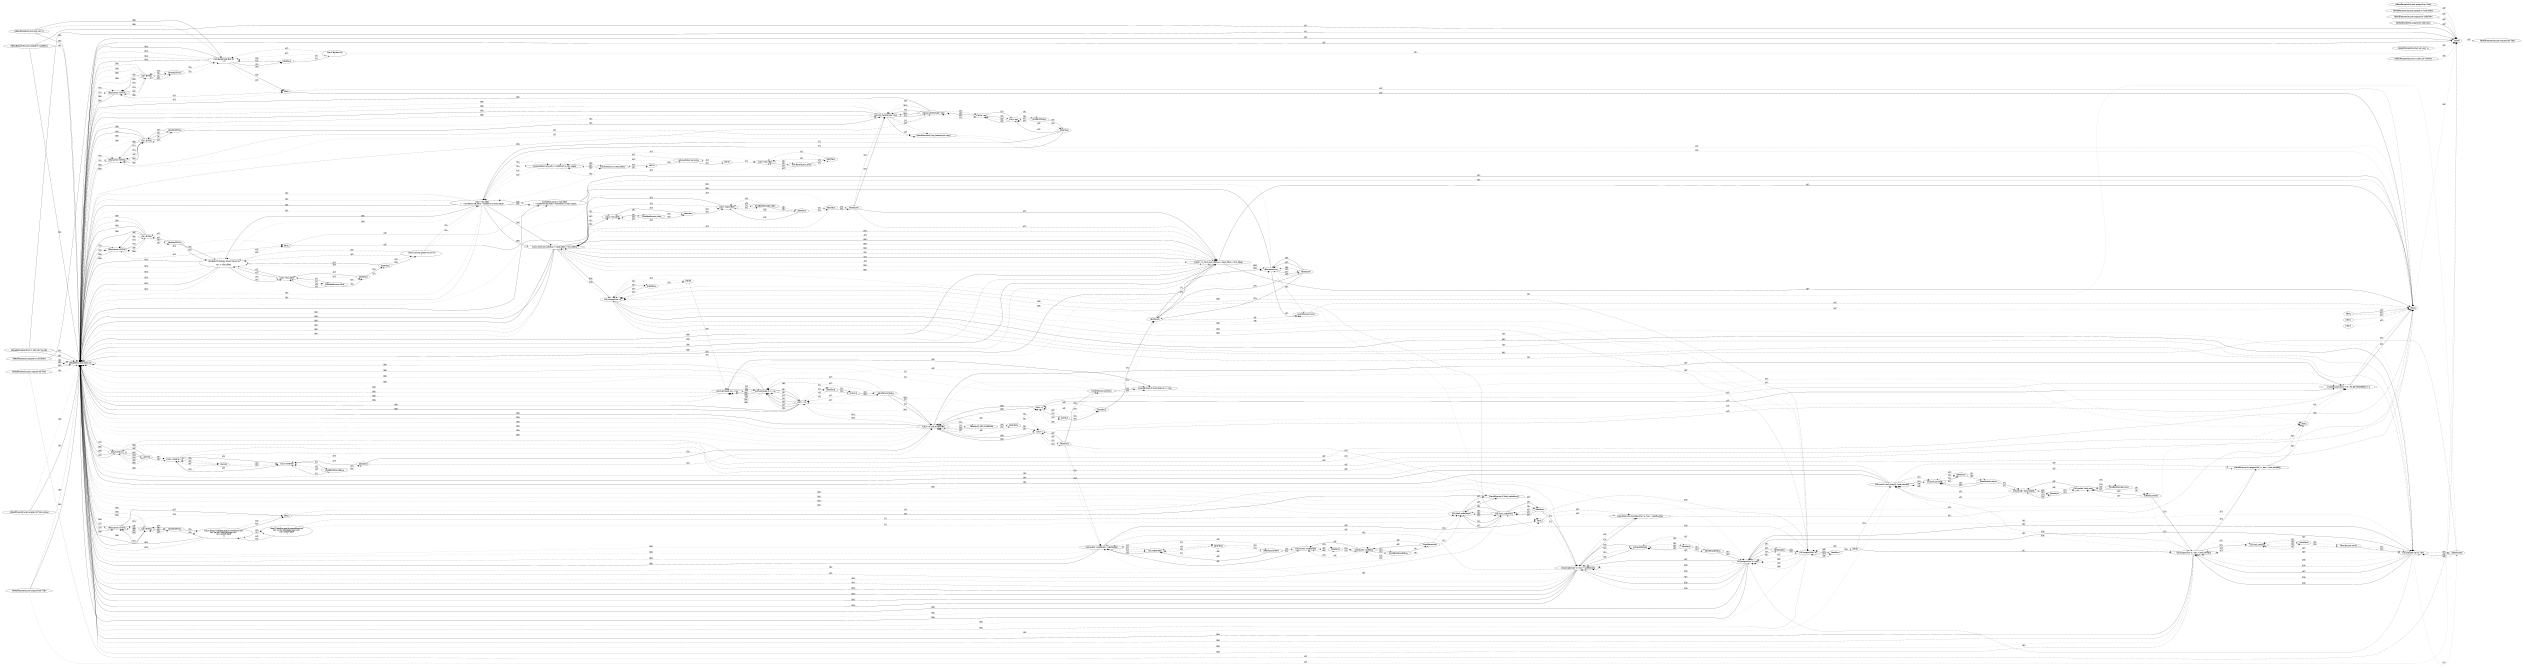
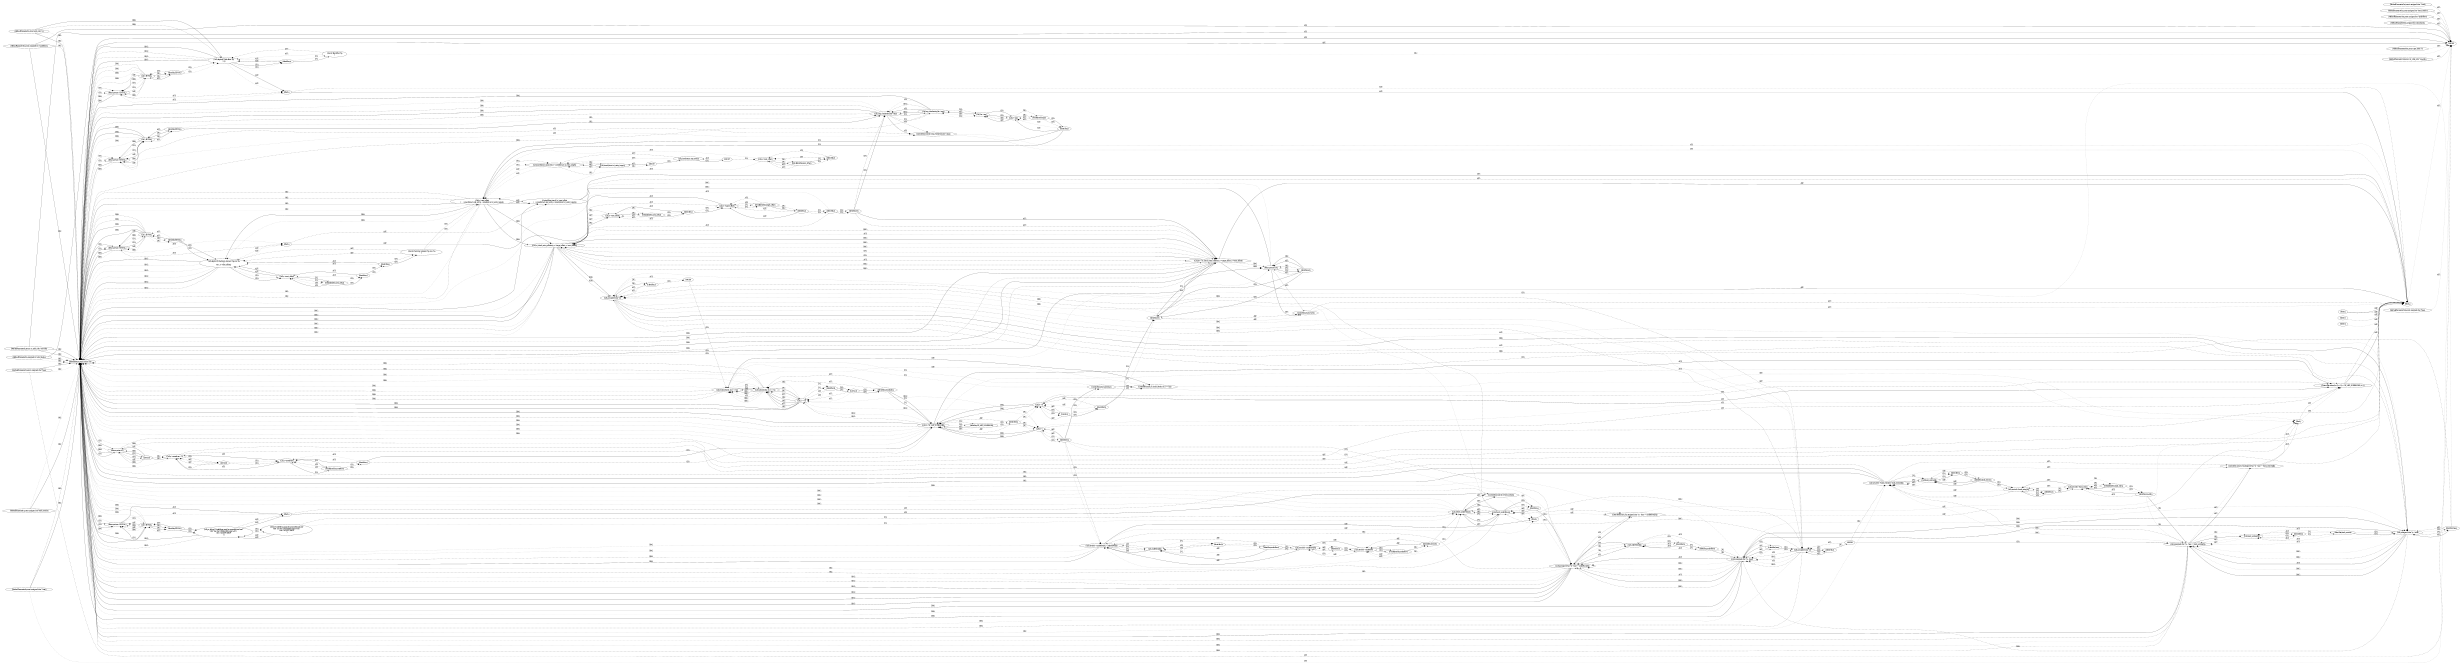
edge "1000102" -> "(MethodParameterOut,const unsigned char *base)": reversed
node "(ControlStructure,if (!check_underflow(e)))": label "(ControlStructure,if (!check_underflow(e)))" -> "(ControlStructure,if (!check_info(e)))"
